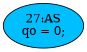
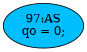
node "27:AS qo = 0;": label "27:AS qo = 0;" -> "97:AS qo = 0;"
